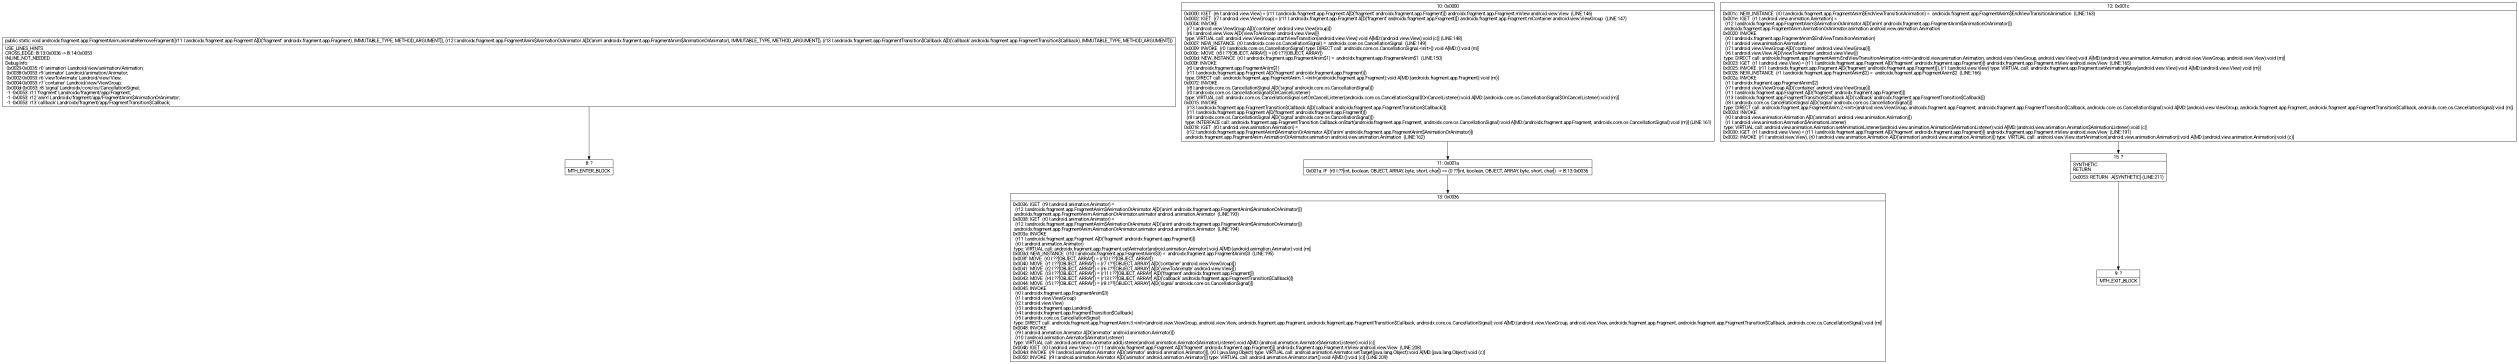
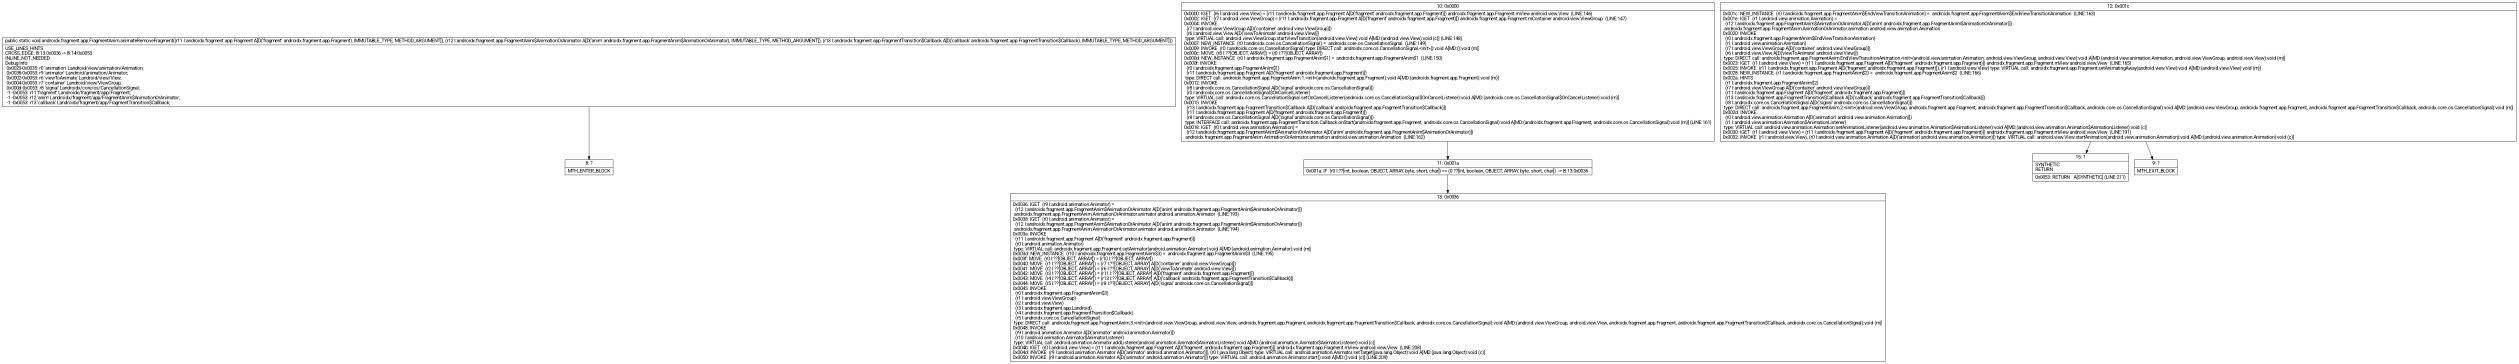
node "12: 0x001c": text "0x002a: INVOKE" -> "0x002a: HINTS"
node "10: 0x0000": text "0x0072: INVOKE" -> "0x0012: INVOKE"
edge "15: ?" -> "9: ?": now "12: 0x001c" -> "9: ?"
